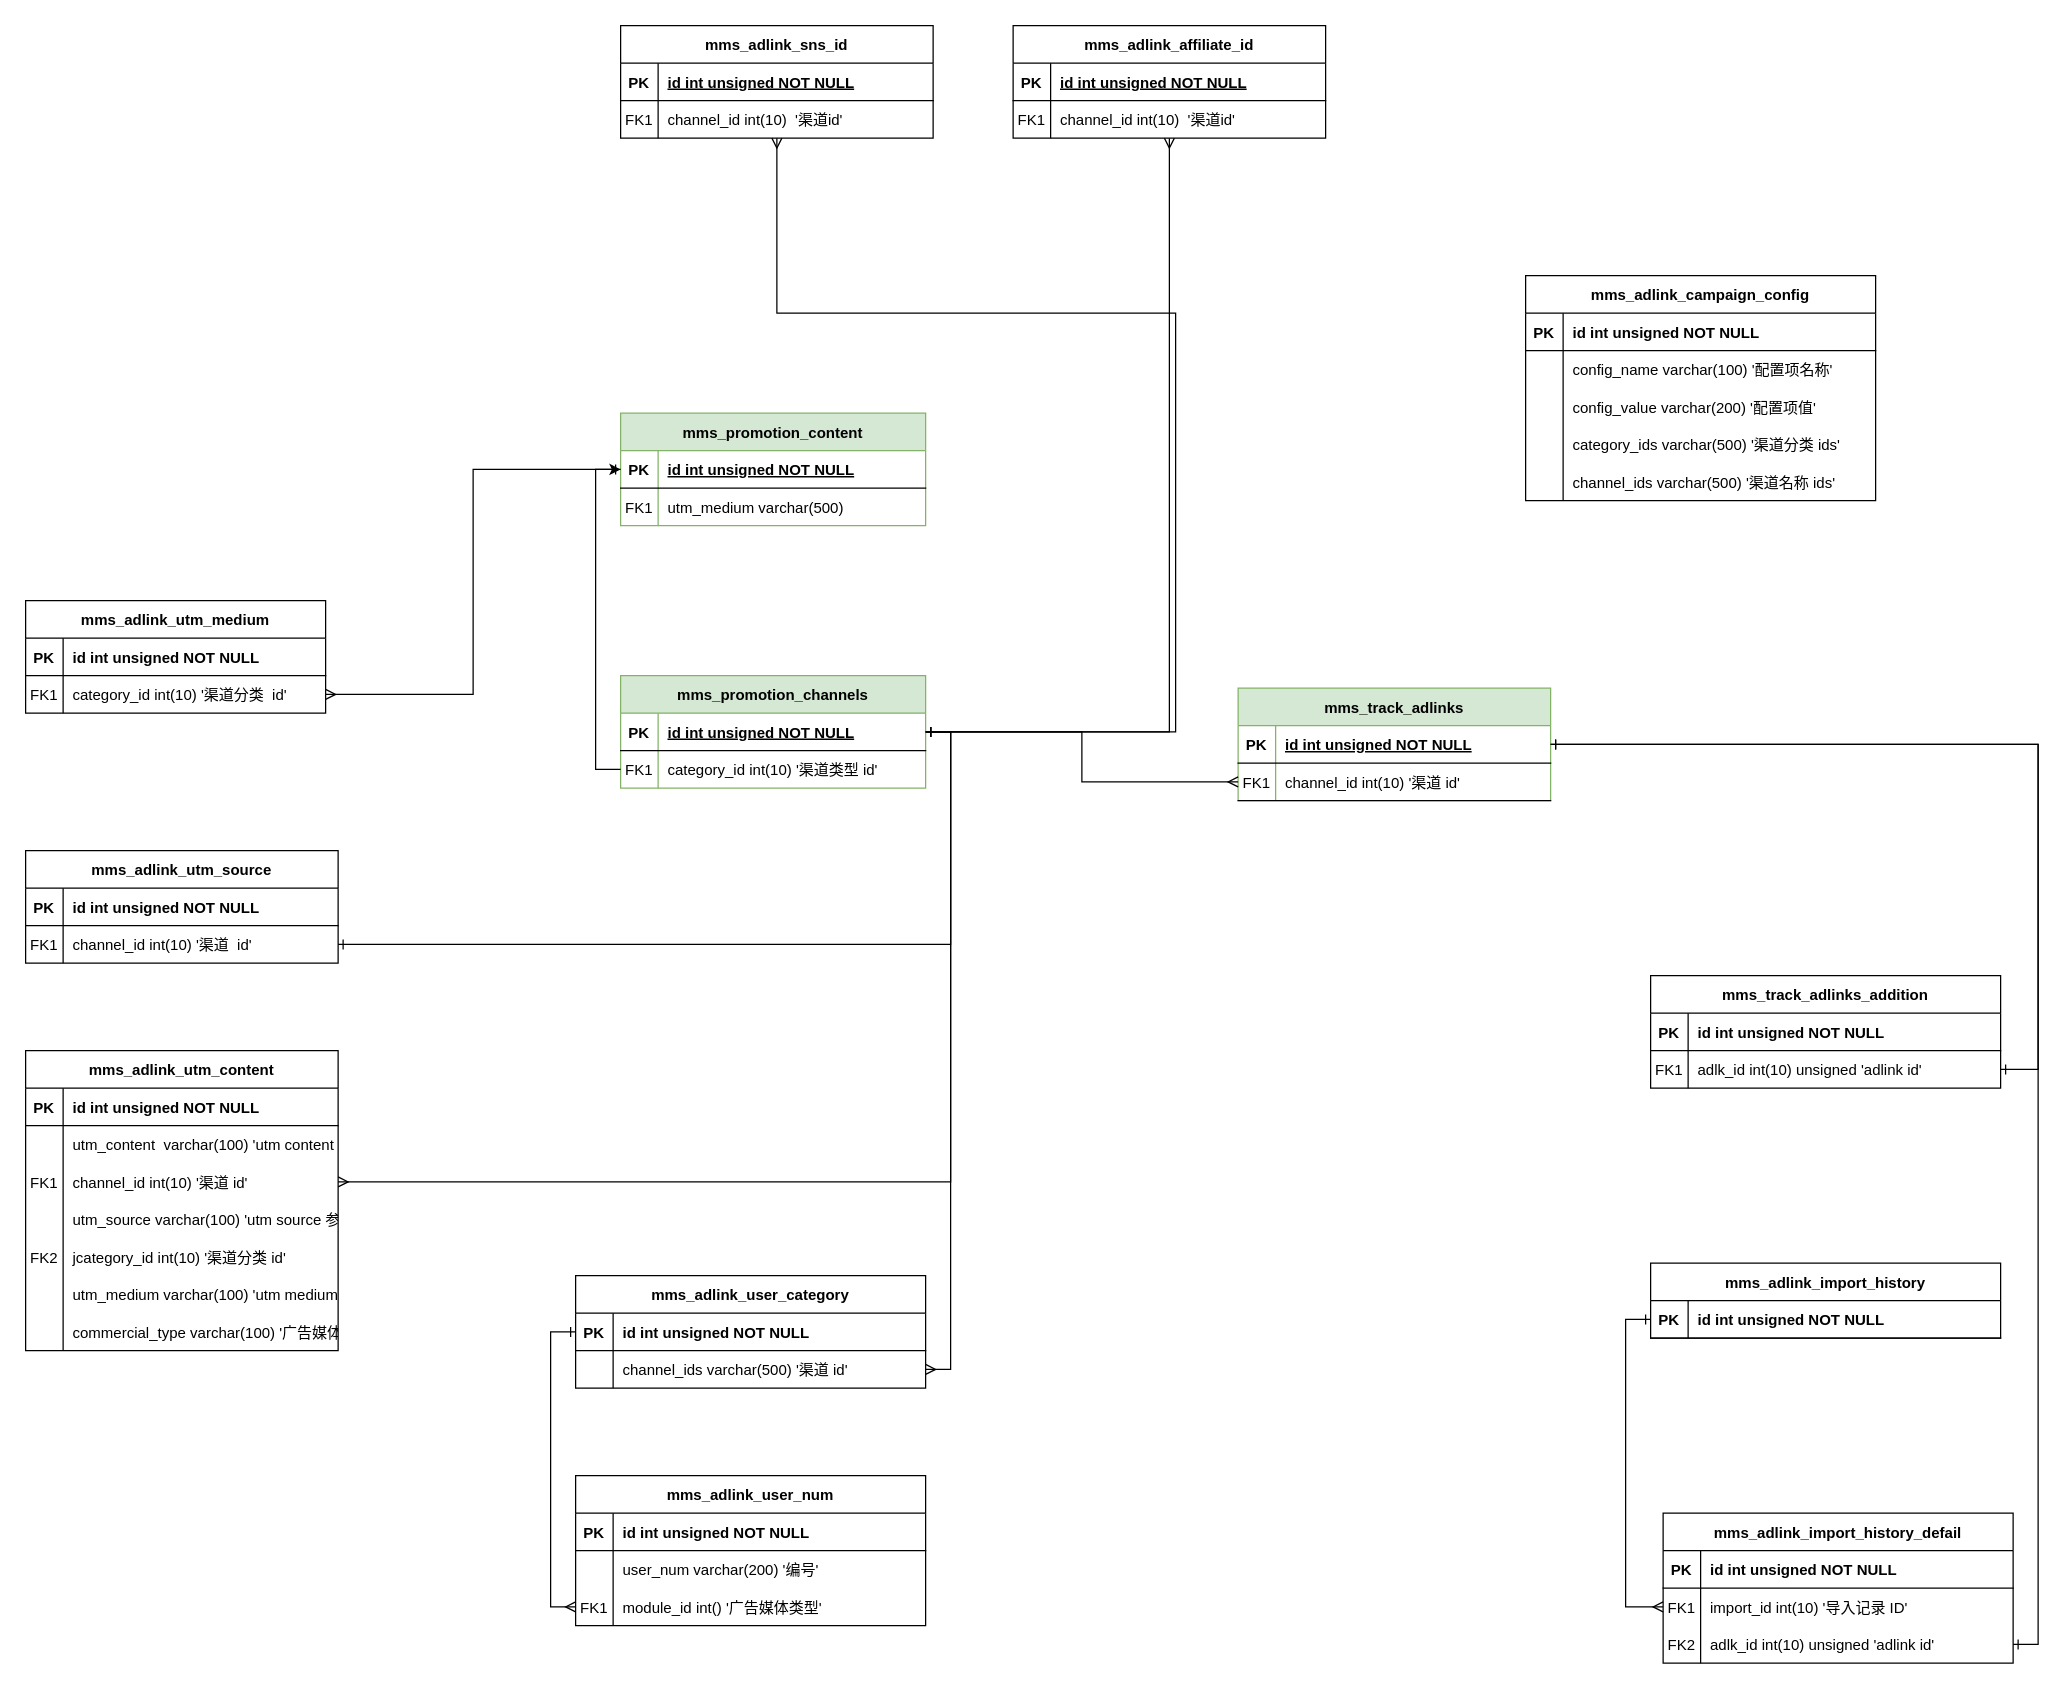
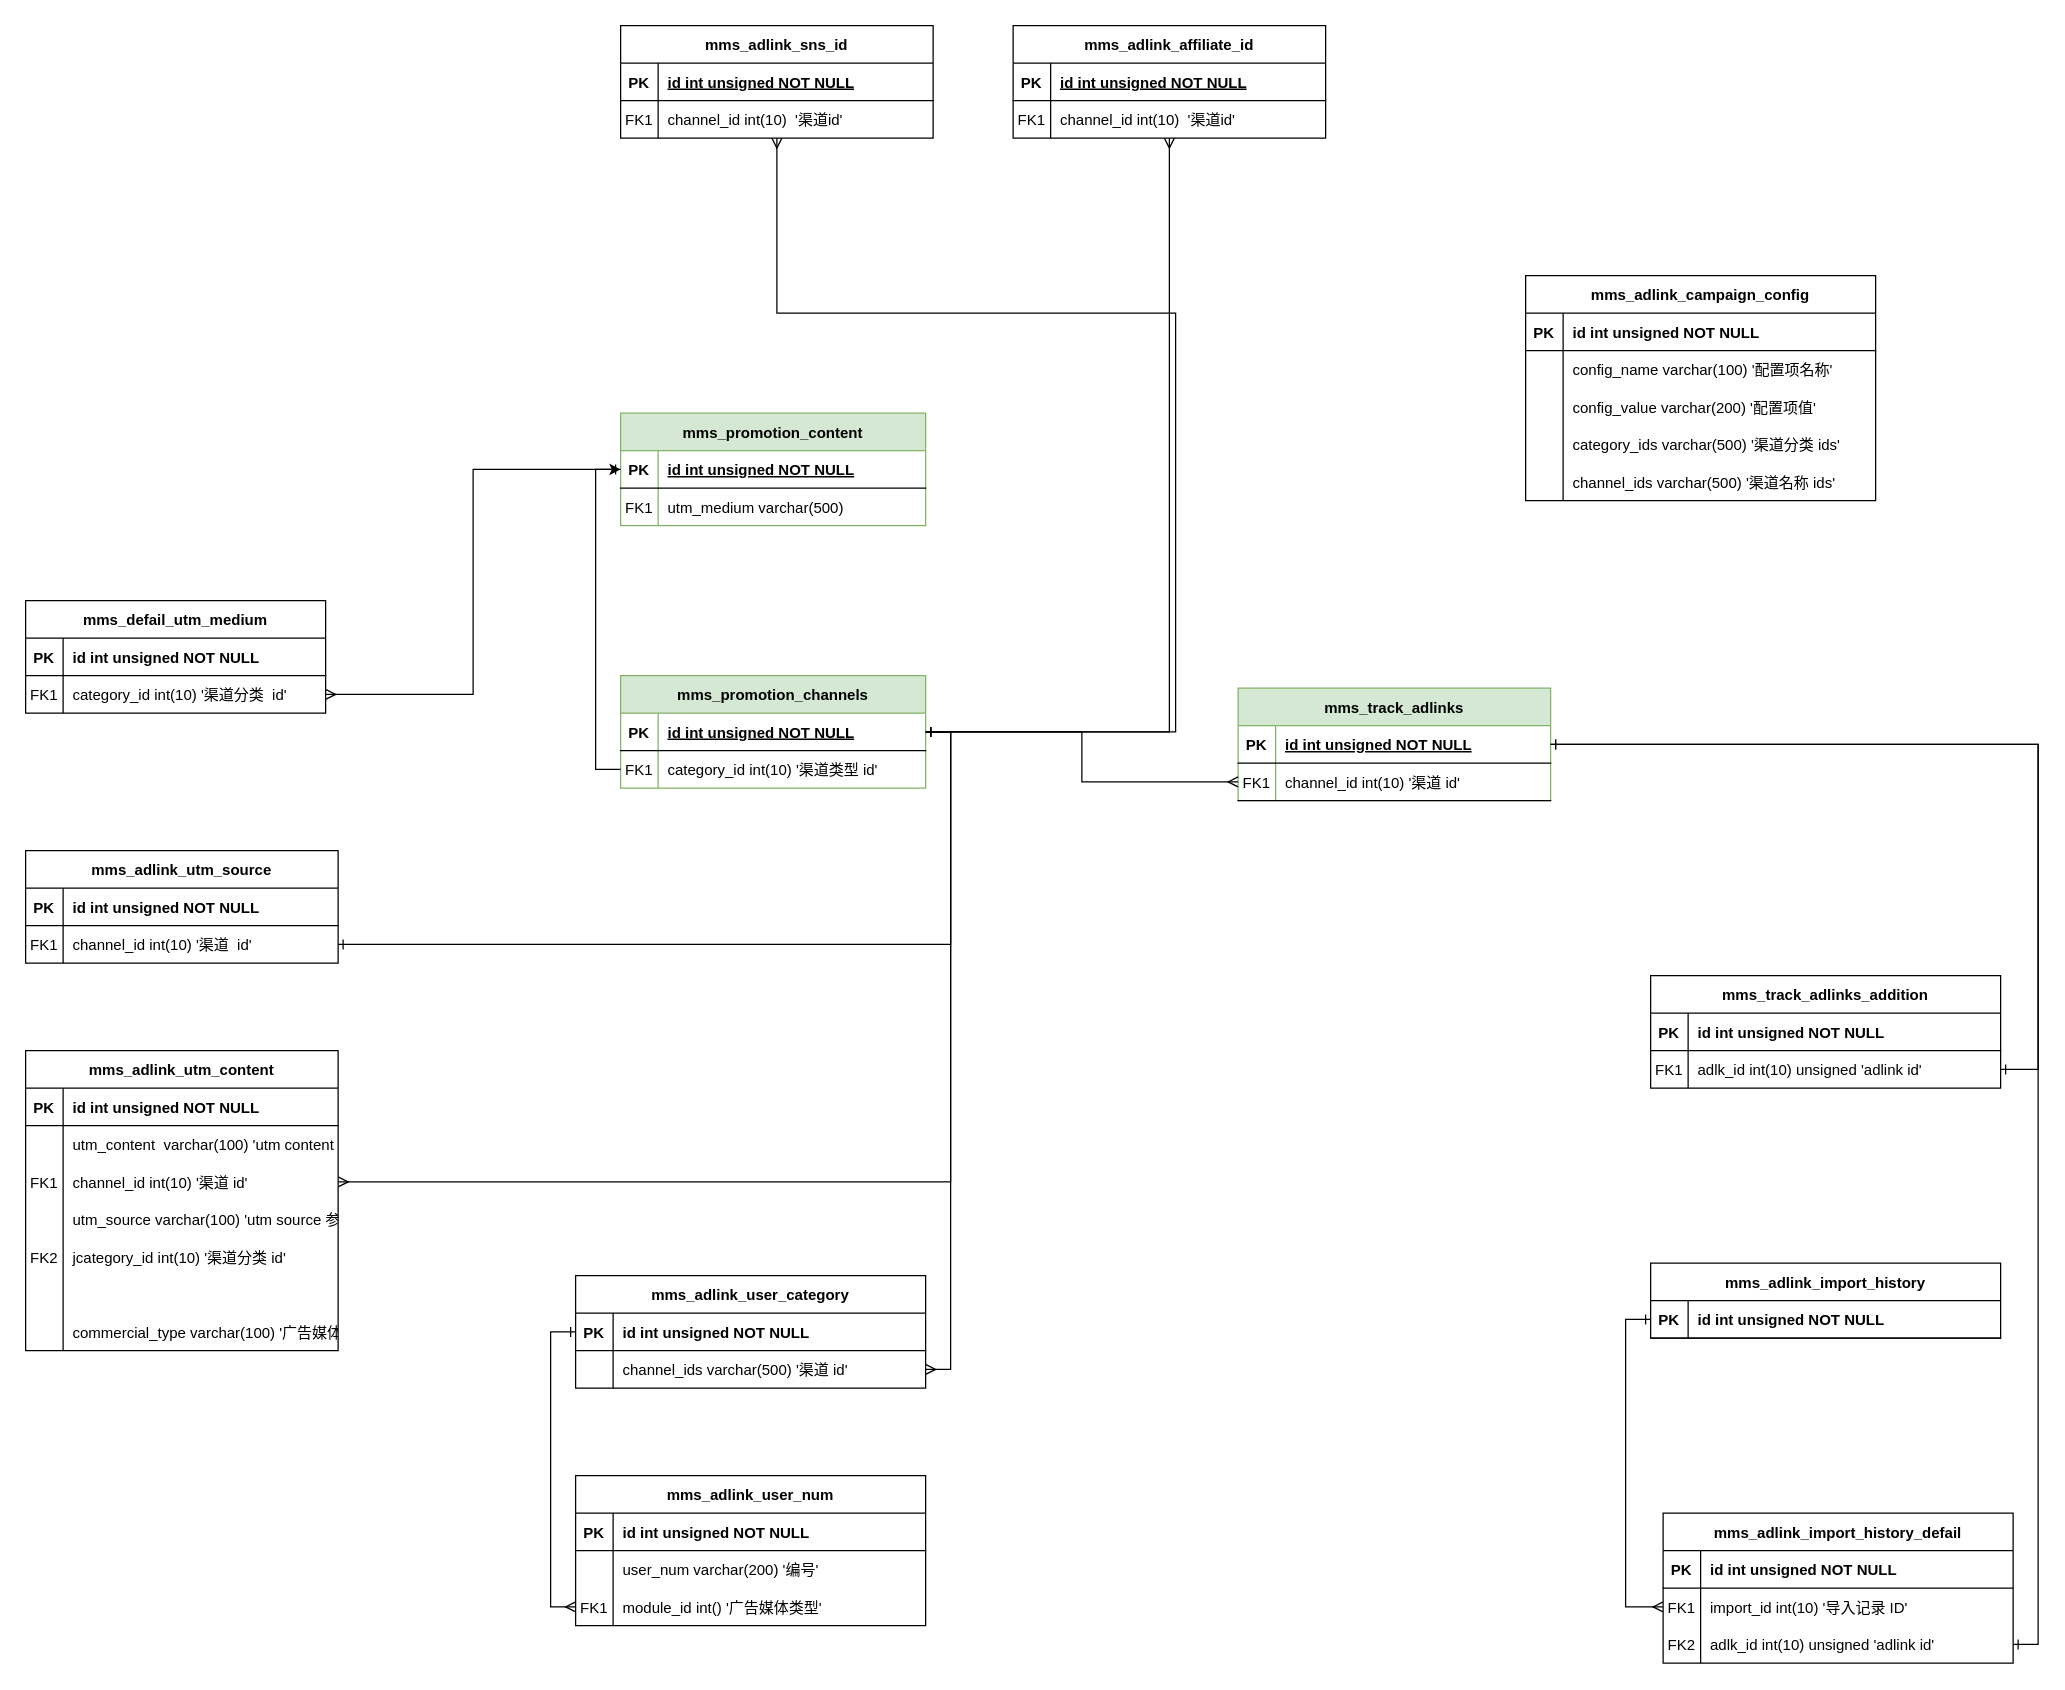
node "mms_adlink_utm_medium": label "mms_adlink_utm_medium" -> "mms_defail_utm_medium"
node "utm_medium varchar(100) 'utm medium 参数'": removed
